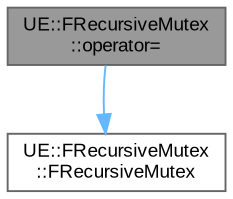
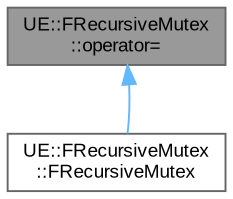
edge "UE::FRecursiveMutex ::operator=" -> "UE::FRecursiveMutex ::FRecursiveMutex": reversed
